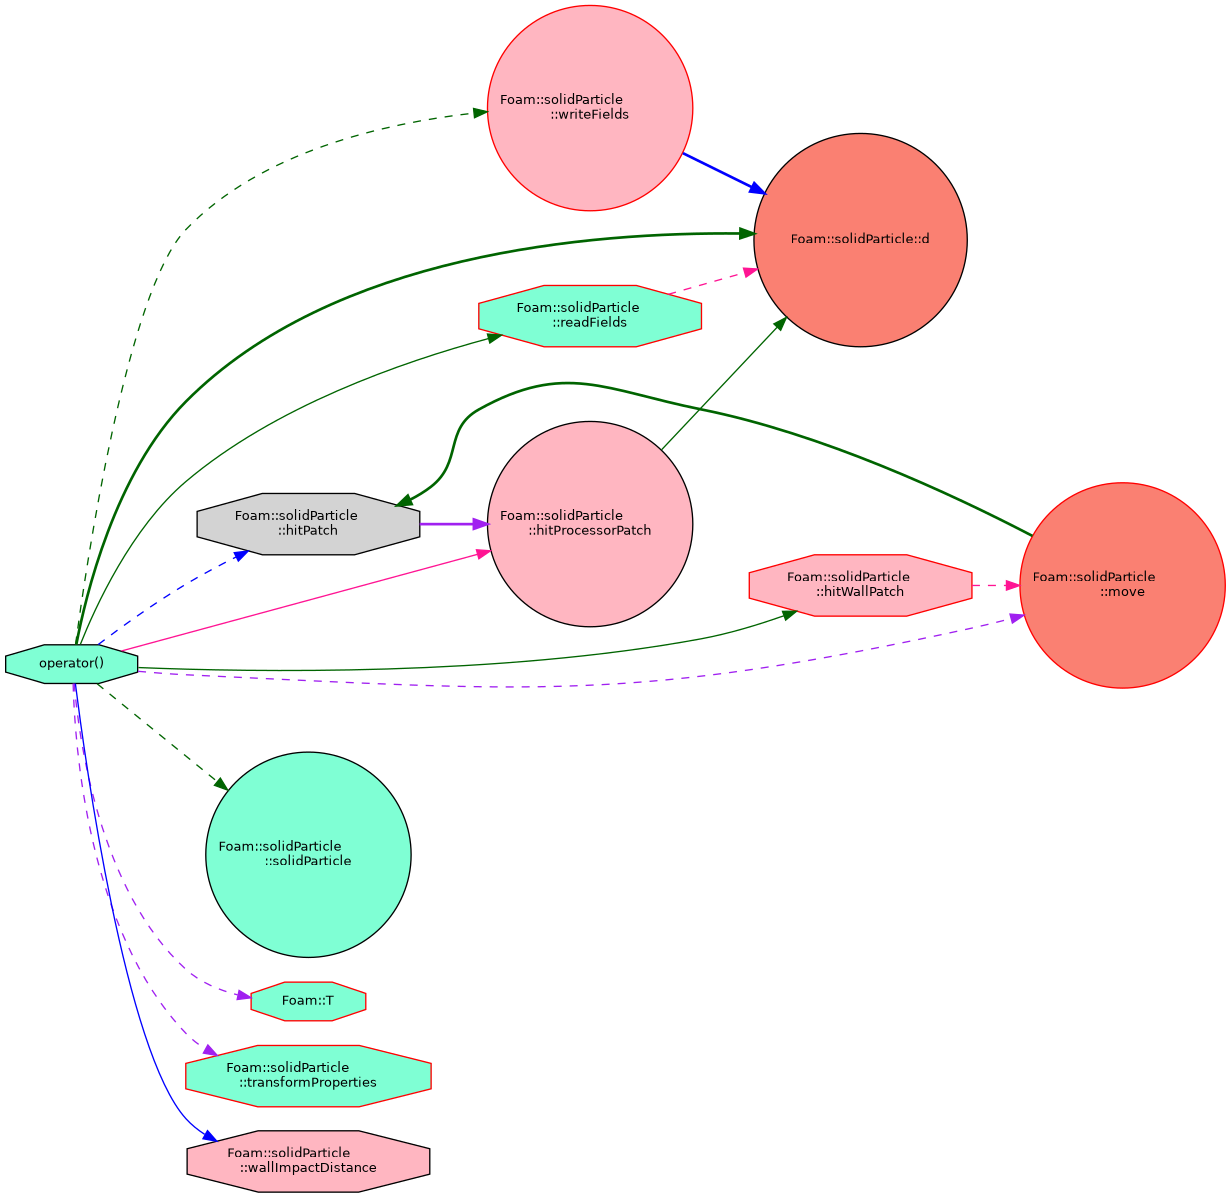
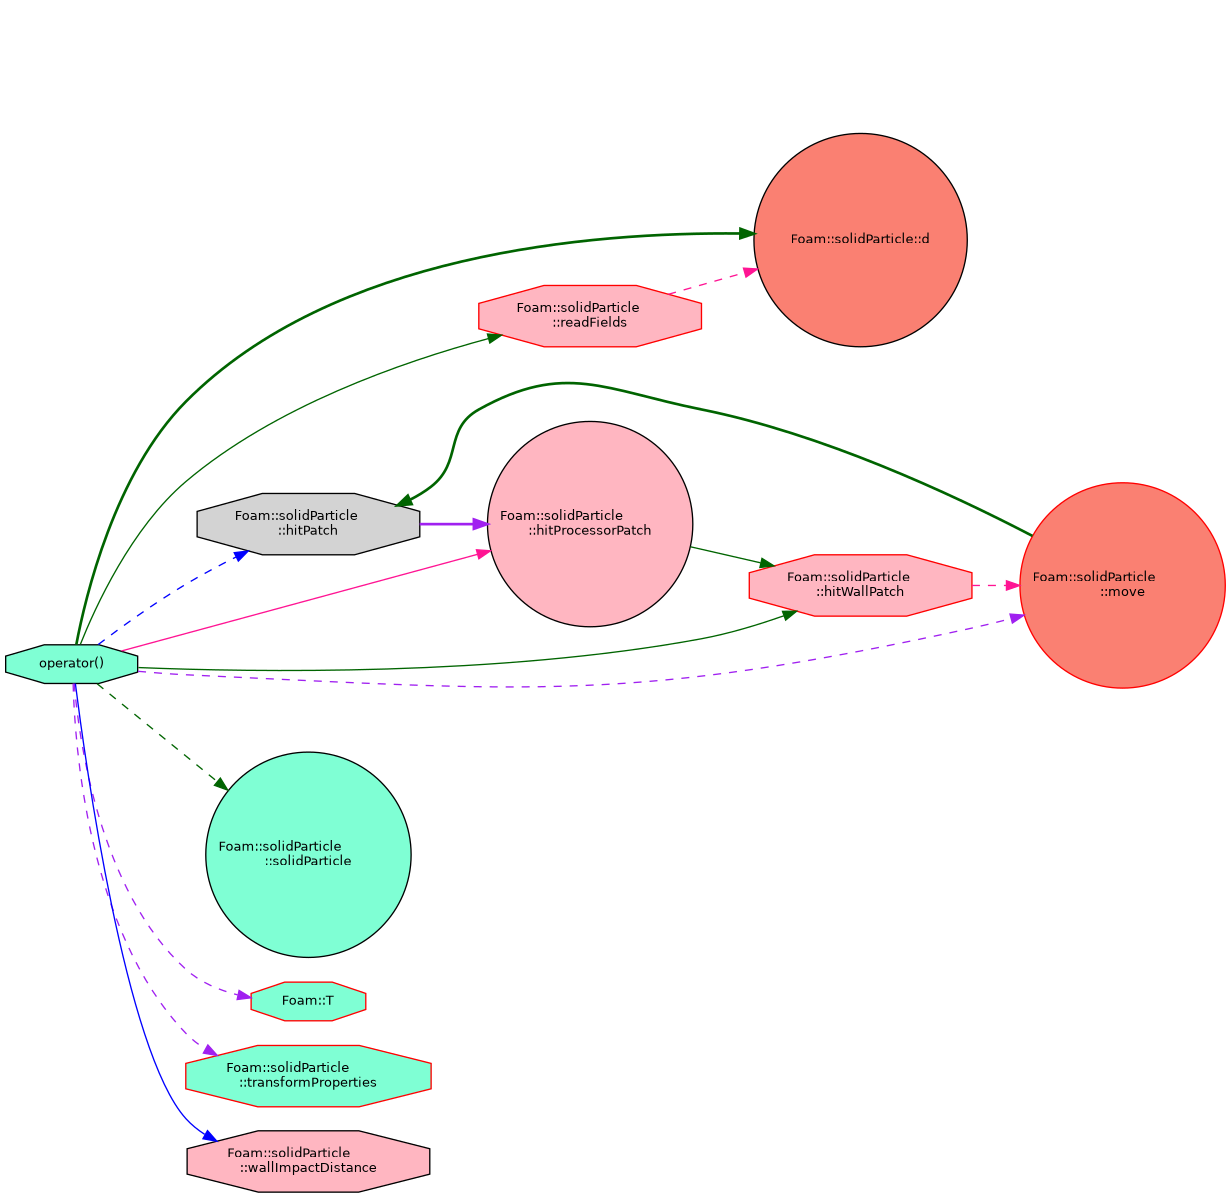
node "Foam::solidParticle ::writeFields": removed
node "Foam::solidParticle ::readFields": fillcolor aquamarine -> lightpink
edge "Foam::solidParticle ::hitProcessorPatch" -> "Foam::solidParticle::d": now "Foam::solidParticle ::hitProcessorPatch" -> "Foam::solidParticle ::hitWallPatch"
